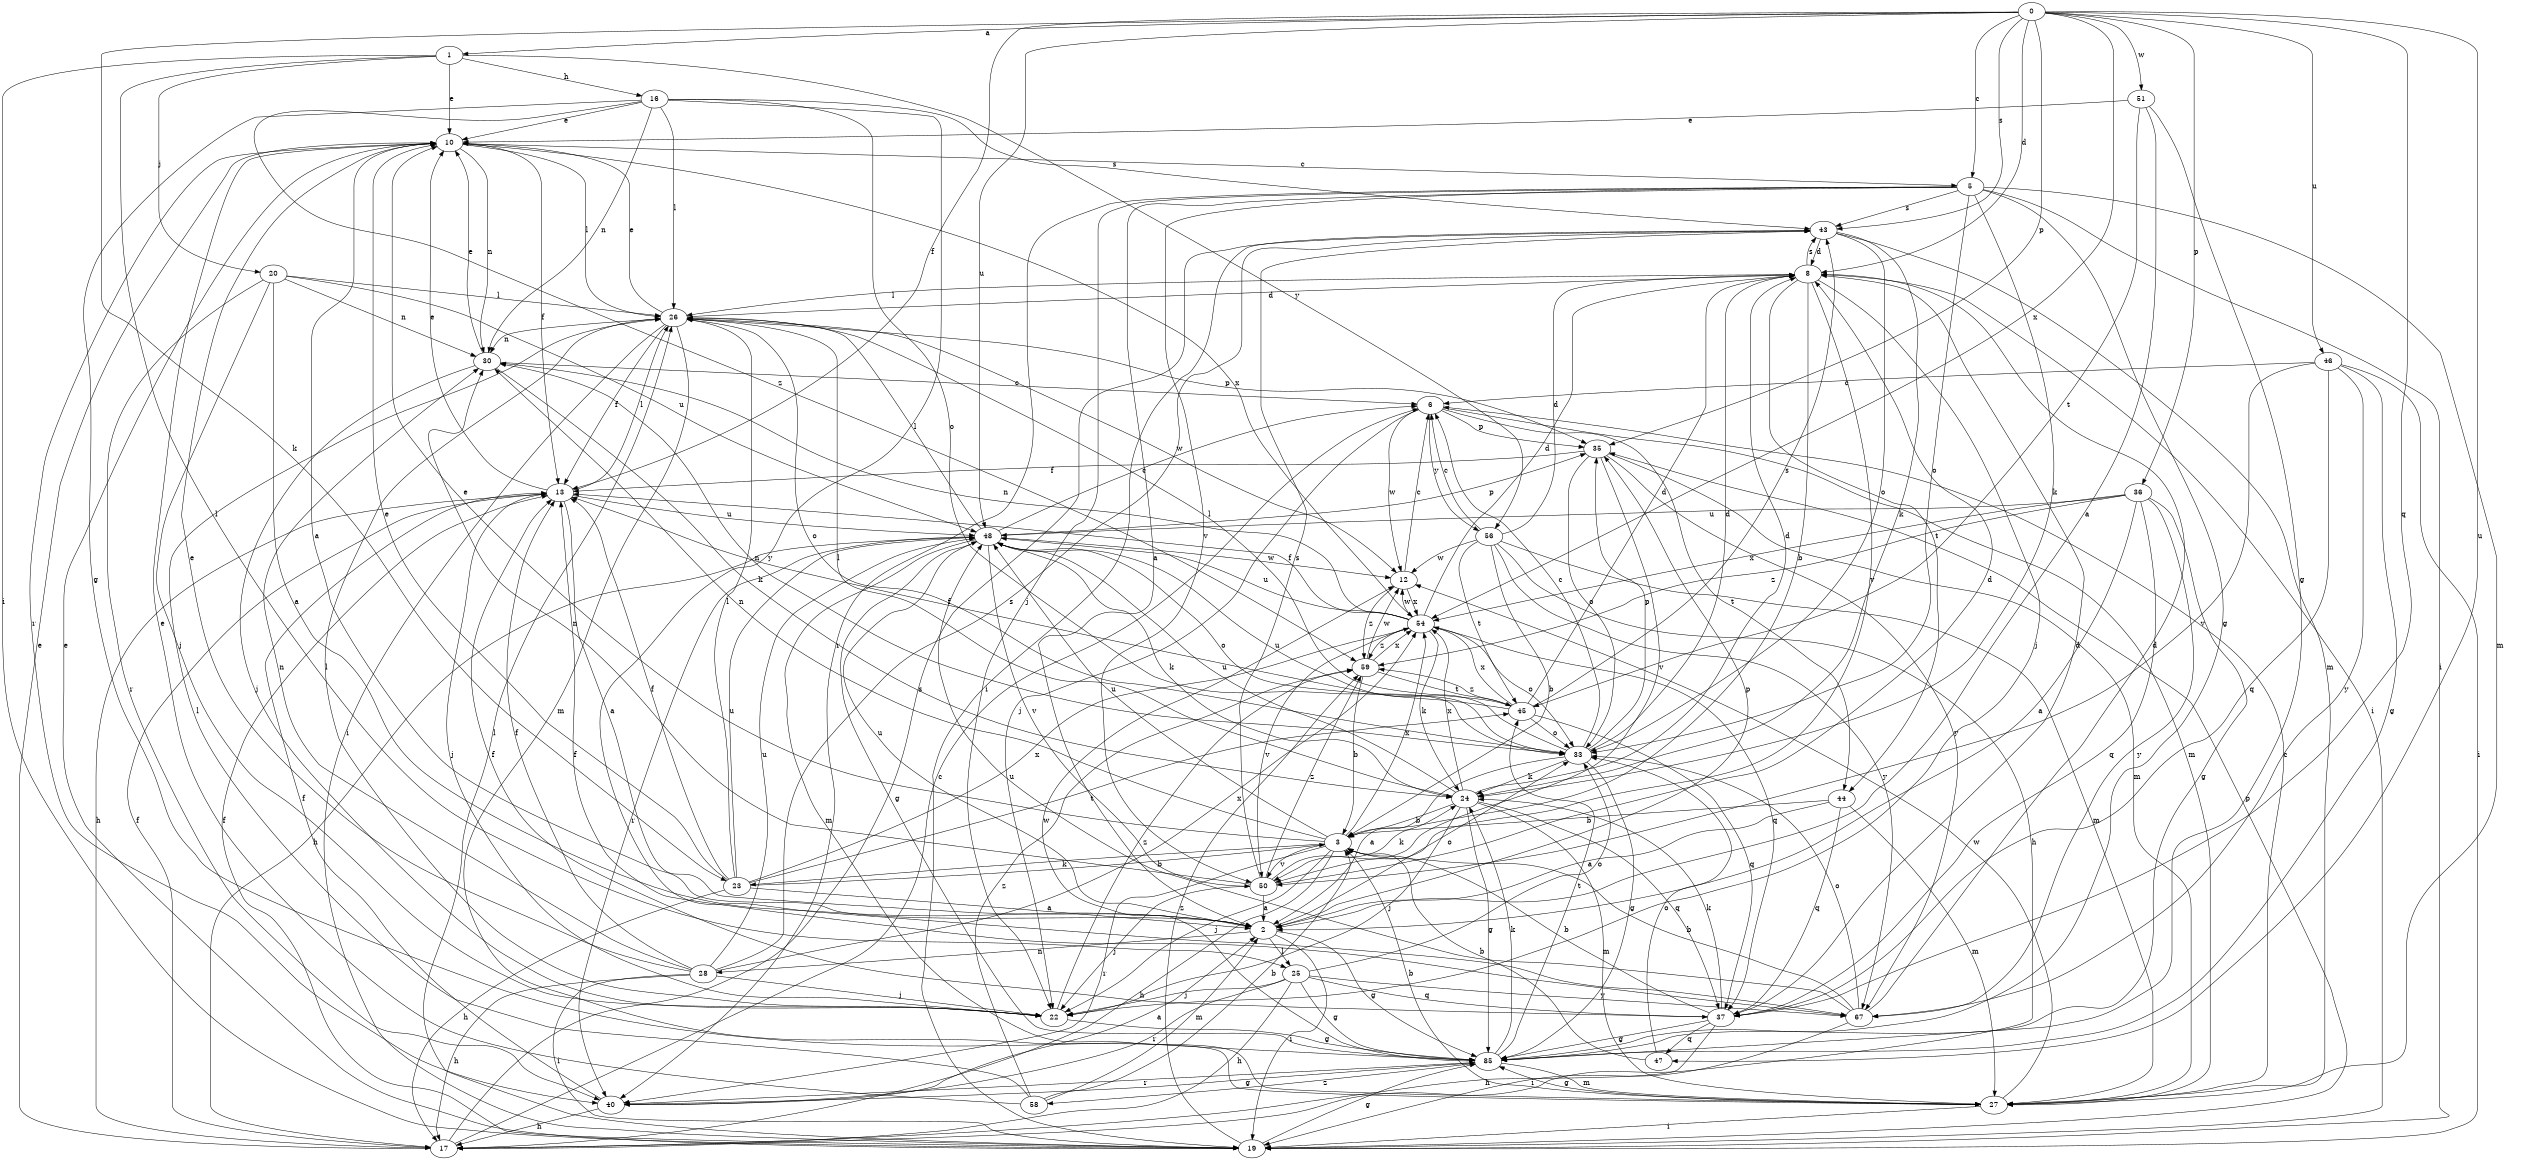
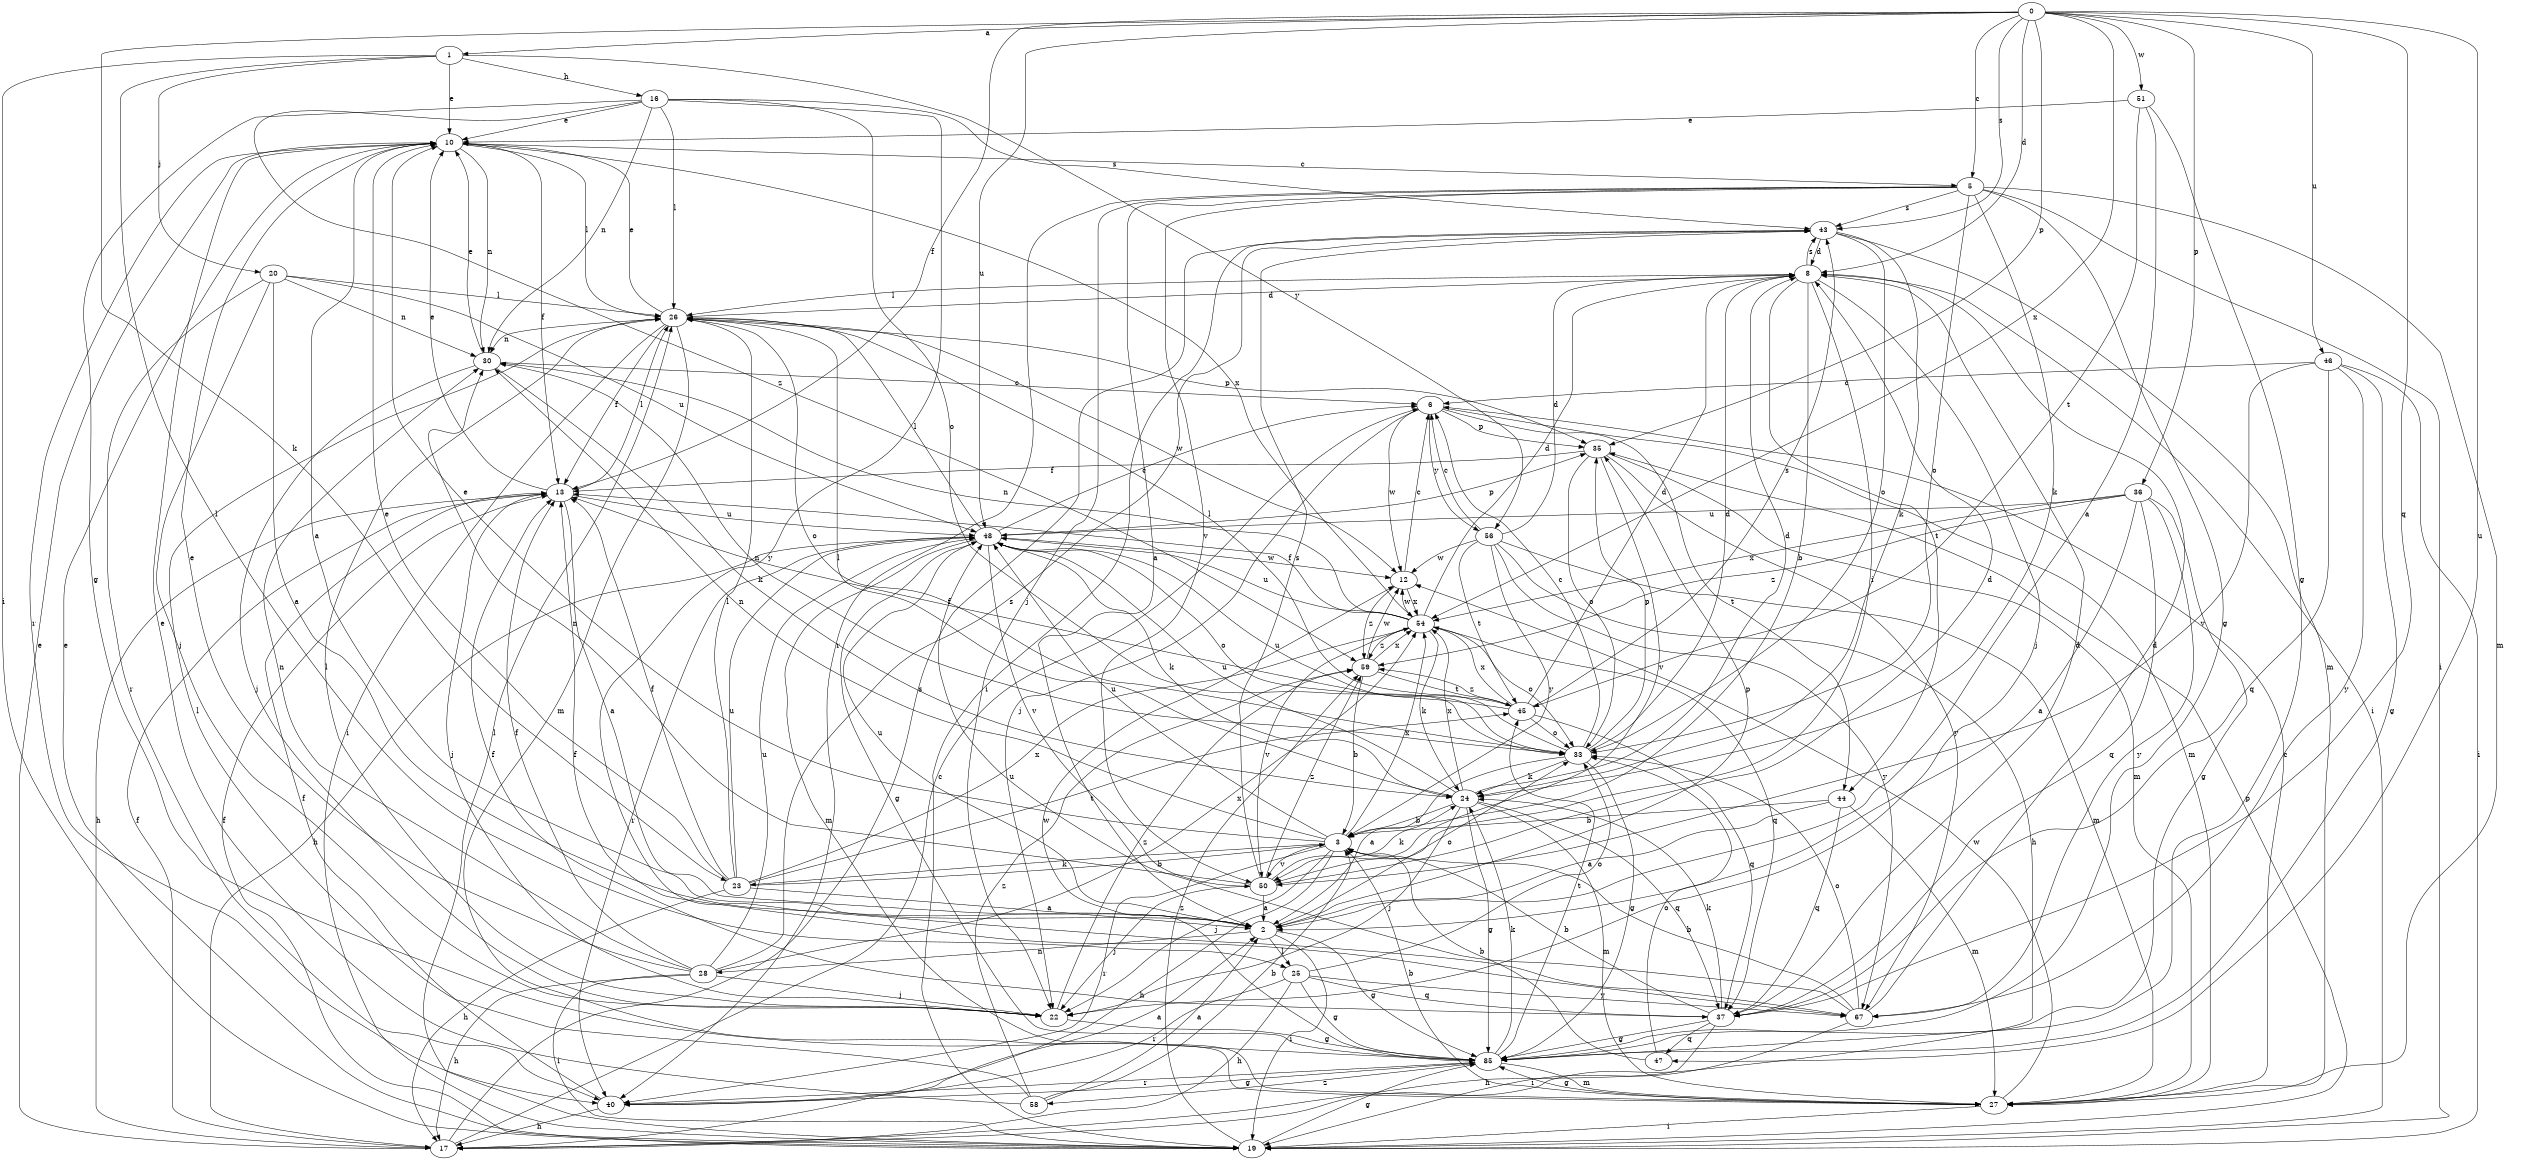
edge "8" -> "50": label "v" -> "i"
edge "56" -> "3": label "b" -> "y"
edge "25" -> "22": removed, label "j"
edge "58" -> "2": label "m" -> "a"
